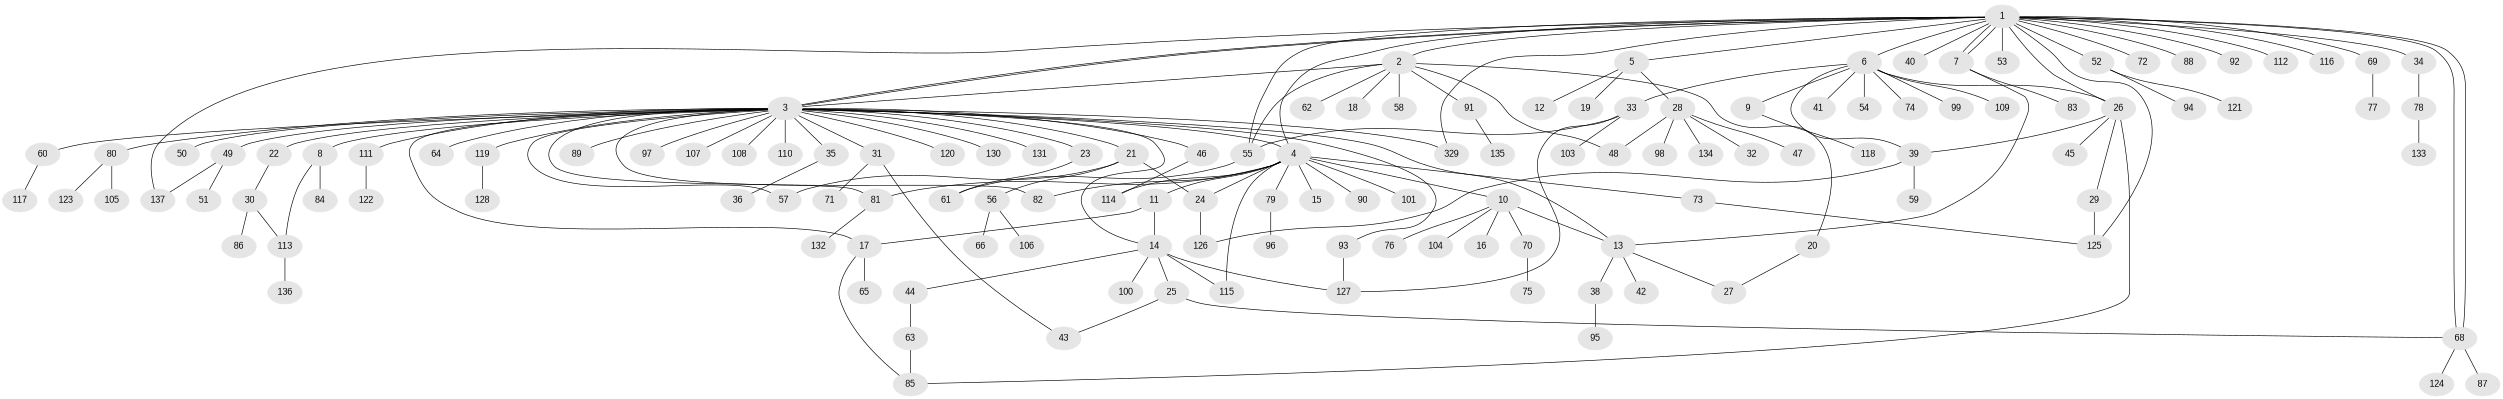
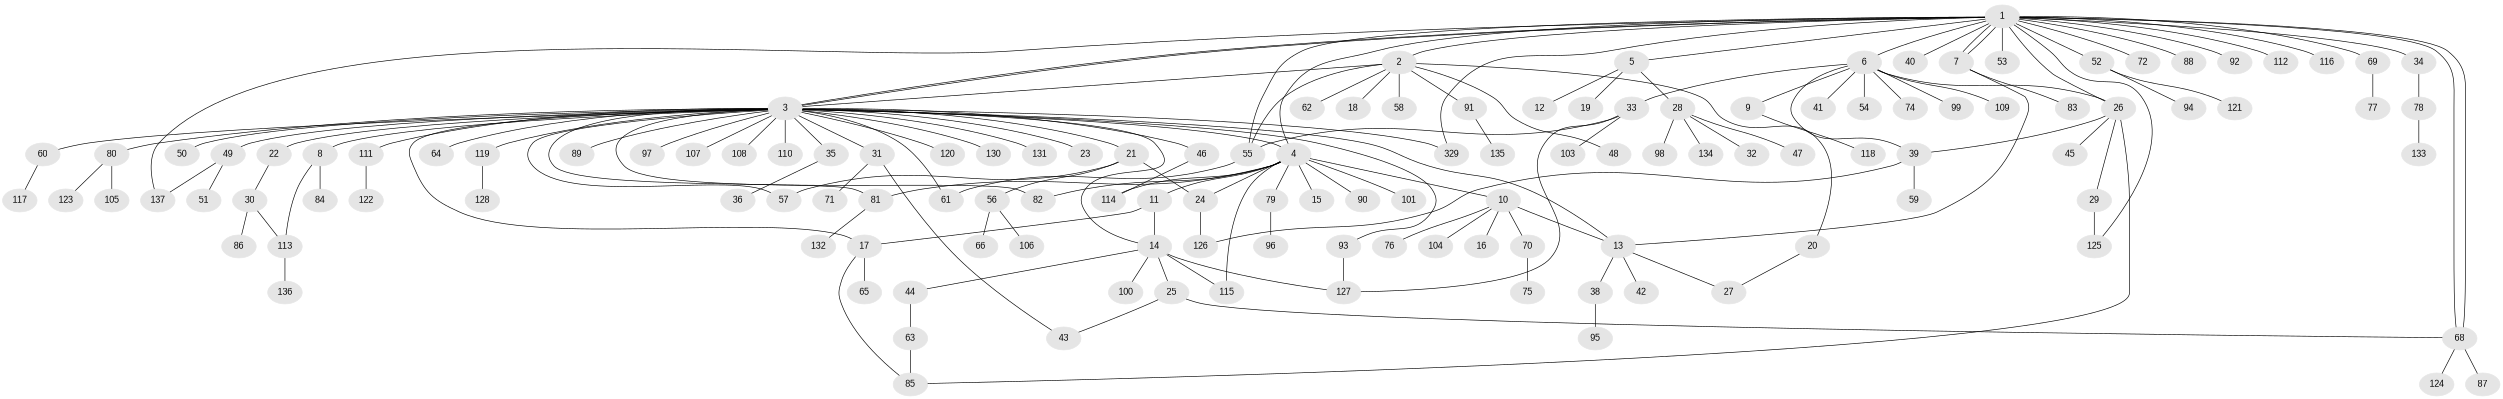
edge "28" -- "48": removed
edge "23" -- "61": now "3" -- "61"
node "73": removed
